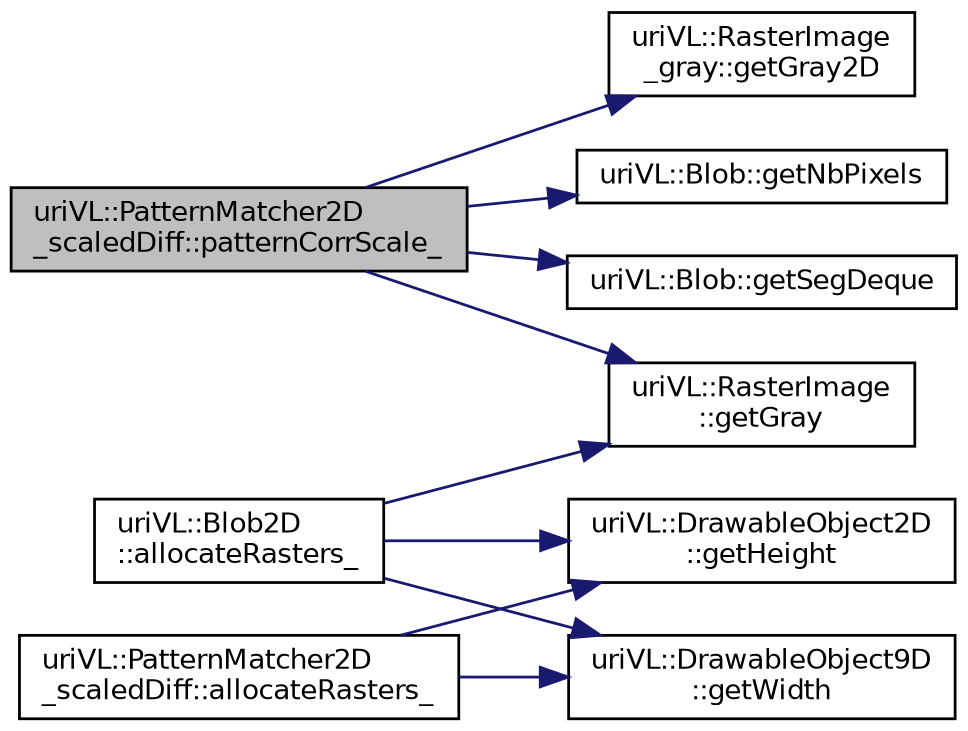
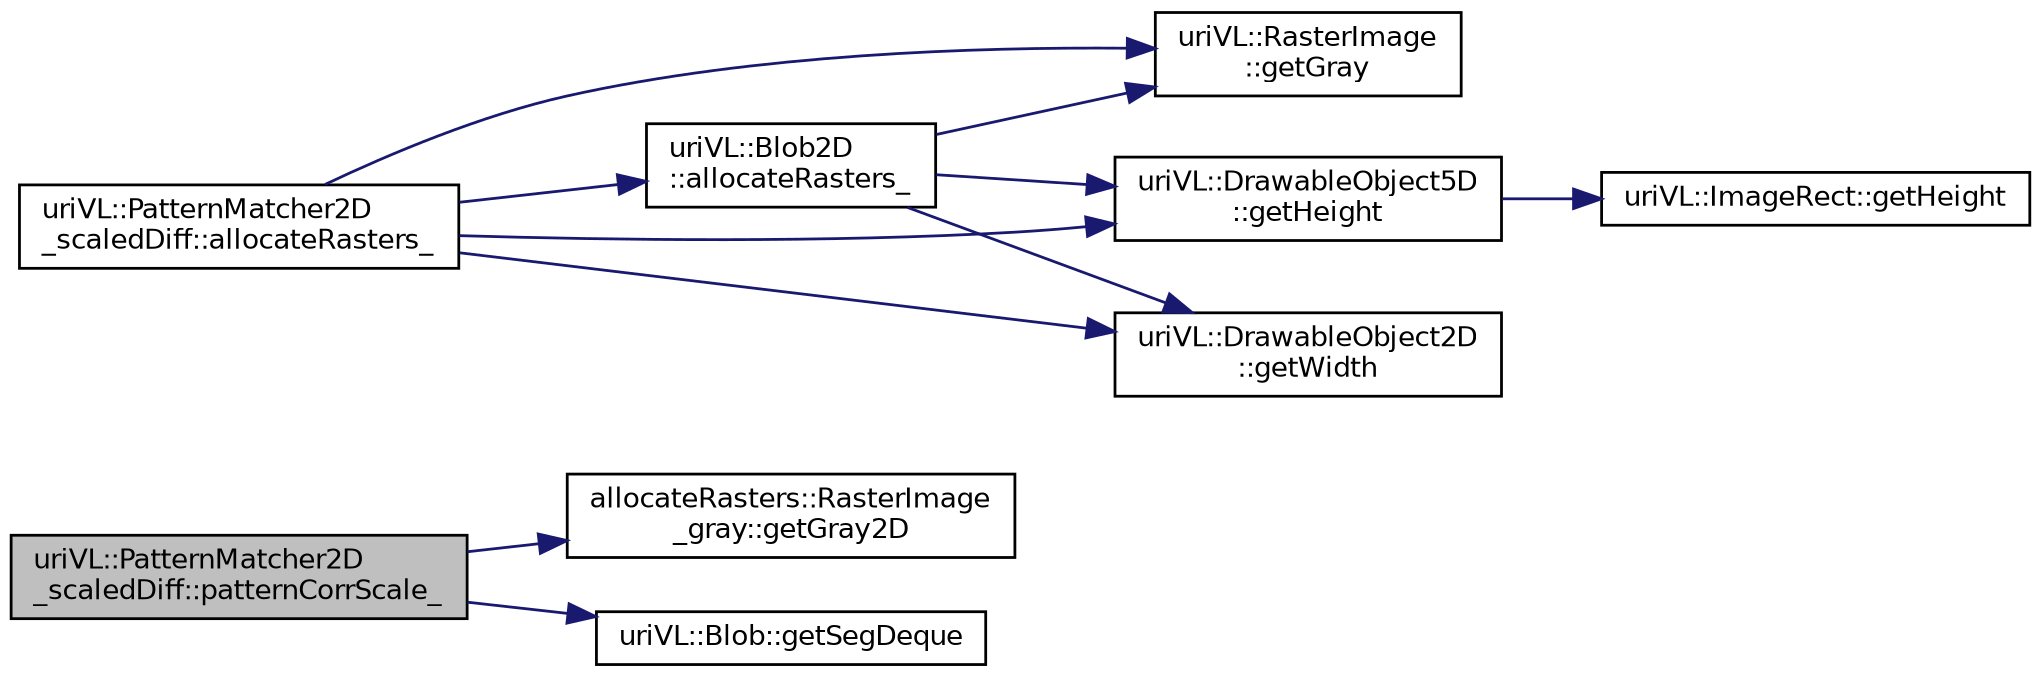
node "uriVL::RasterImage _gray::getGray2D": label "uriVL::RasterImage _gray::getGray2D" -> "allocateRasters::RasterImage _gray::getGray2D"
node "uriVL::Blob::getNbPixels": removed
edge "uriVL::PatternMatcher2D _scaledDiff::allocateRasters_" -> "uriVL::Blob2D ::allocateRasters_": added
node "uriVL::ImageRect::getHeight": added
edge "uriVL::PatternMatcher2D _scaledDiff::patternCorrScale_" -> "uriVL::RasterImage ::getGray": now "uriVL::PatternMatcher2D _scaledDiff::allocateRasters_" -> "uriVL::RasterImage ::getGray"
node "uriVL::DrawableObject2D ::getHeight": label "uriVL::DrawableObject2D ::getHeight" -> "uriVL::DrawableObject5D ::getHeight"
node "uriVL::DrawableObject9D ::getWidth": label "uriVL::DrawableObject9D ::getWidth" -> "uriVL::DrawableObject2D ::getWidth"
